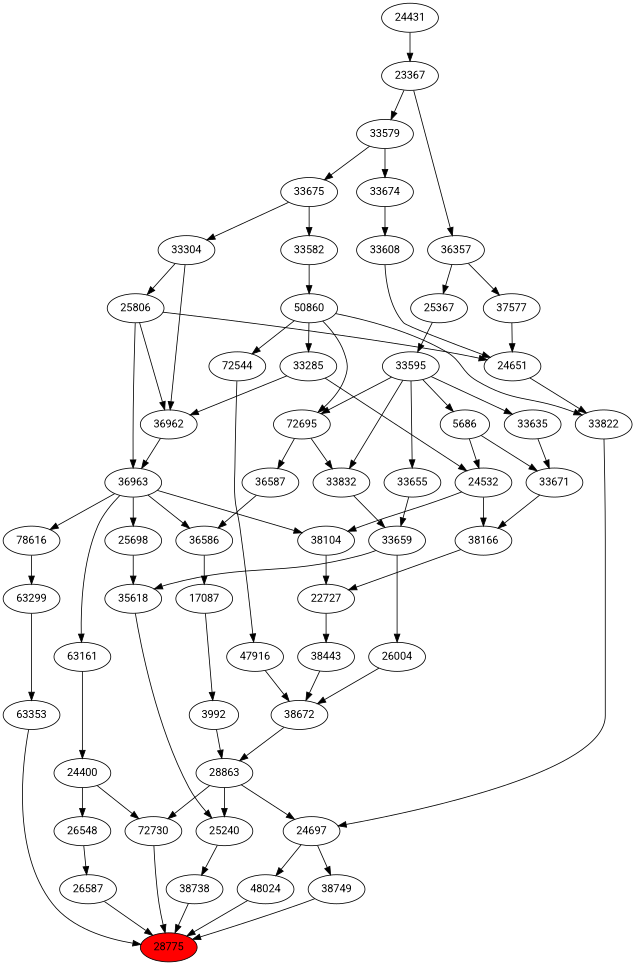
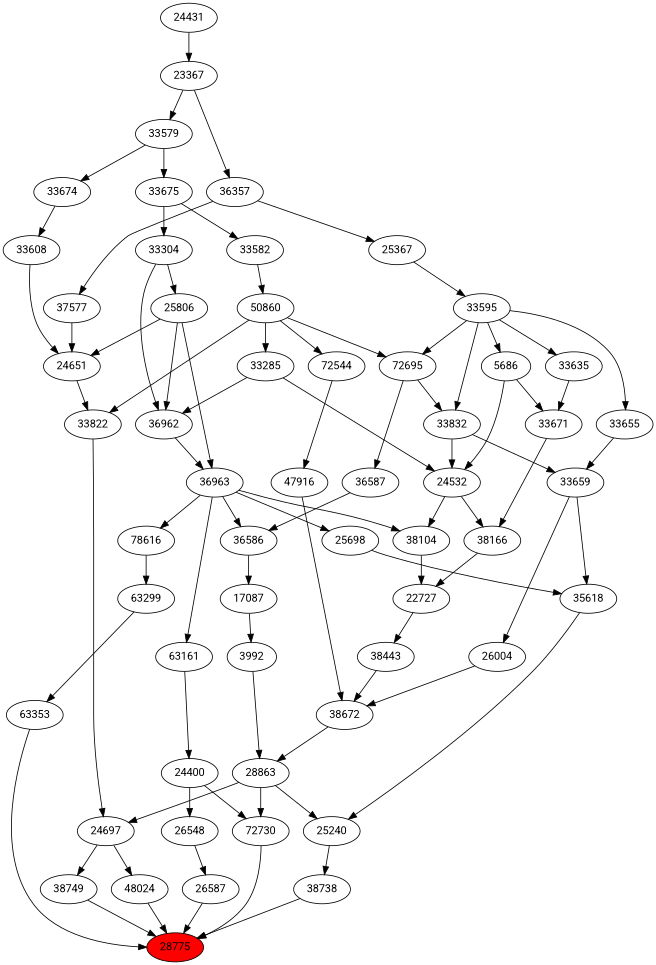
edge "33832" -> "24532": added
